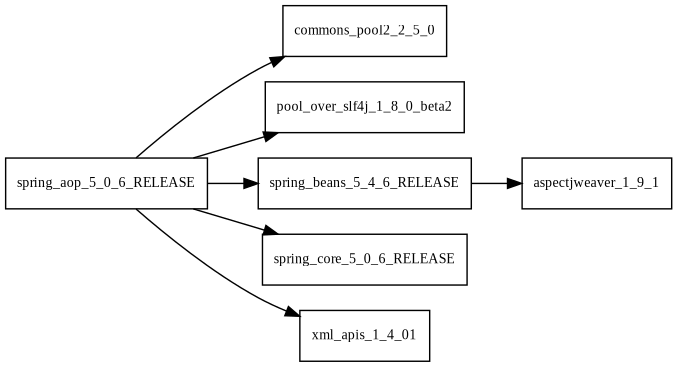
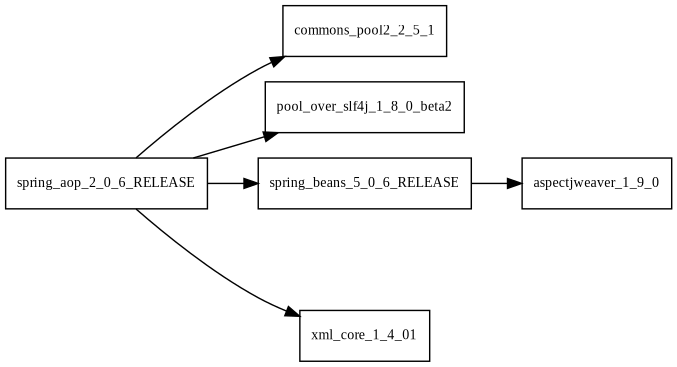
node "commons_pool2_2_5_0": label "commons_pool2_2_5_0" -> "commons_pool2_2_5_1"
node "spring_aop_5_0_6_RELEASE": label "spring_aop_5_0_6_RELEASE" -> "spring_aop_2_0_6_RELEASE"
node "spring_beans_5_4_6_RELEASE": label "spring_beans_5_4_6_RELEASE" -> "spring_beans_5_0_6_RELEASE"
node "aspectjweaver_1_9_1": label "aspectjweaver_1_9_1" -> "aspectjweaver_1_9_0"
node "spring_core_5_0_6_RELEASE": removed
node "xml_apis_1_4_01": label "xml_apis_1_4_01" -> "xml_core_1_4_01"
